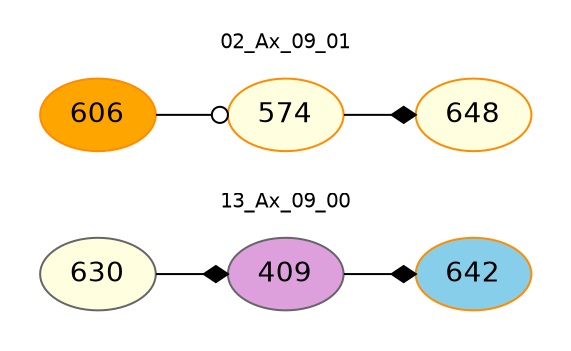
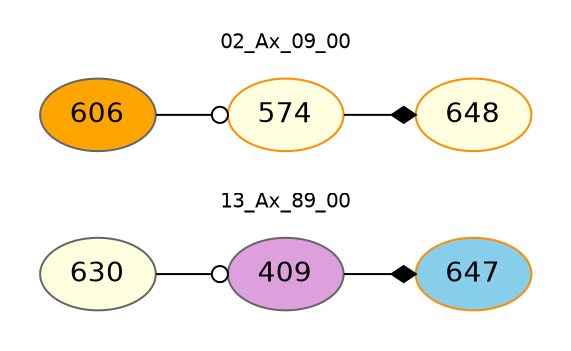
cluster "02_Ax_09_01": label "02_Ax_09_01" -> "02_Ax_09_00"
node "606": color darkorange -> gray40
cluster "13_Ax_09_00": label "13_Ax_09_00" -> "13_Ax_89_00"
edge "630" -> "409": arrowhead diamond -> odot
node "642": label "642" -> "647"
